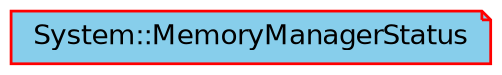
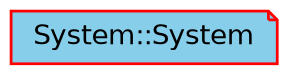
node "System::MemoryManagerStatus": label "System::MemoryManagerStatus" -> "System::System"
